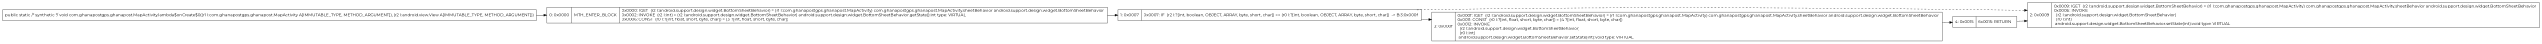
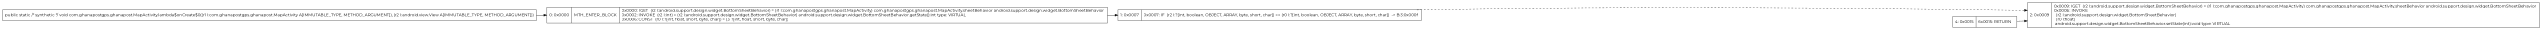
node "2: 0x0009": text "(r0 I:int)" -> "(r0 I:float)"
node "3: 0x000f": removed
